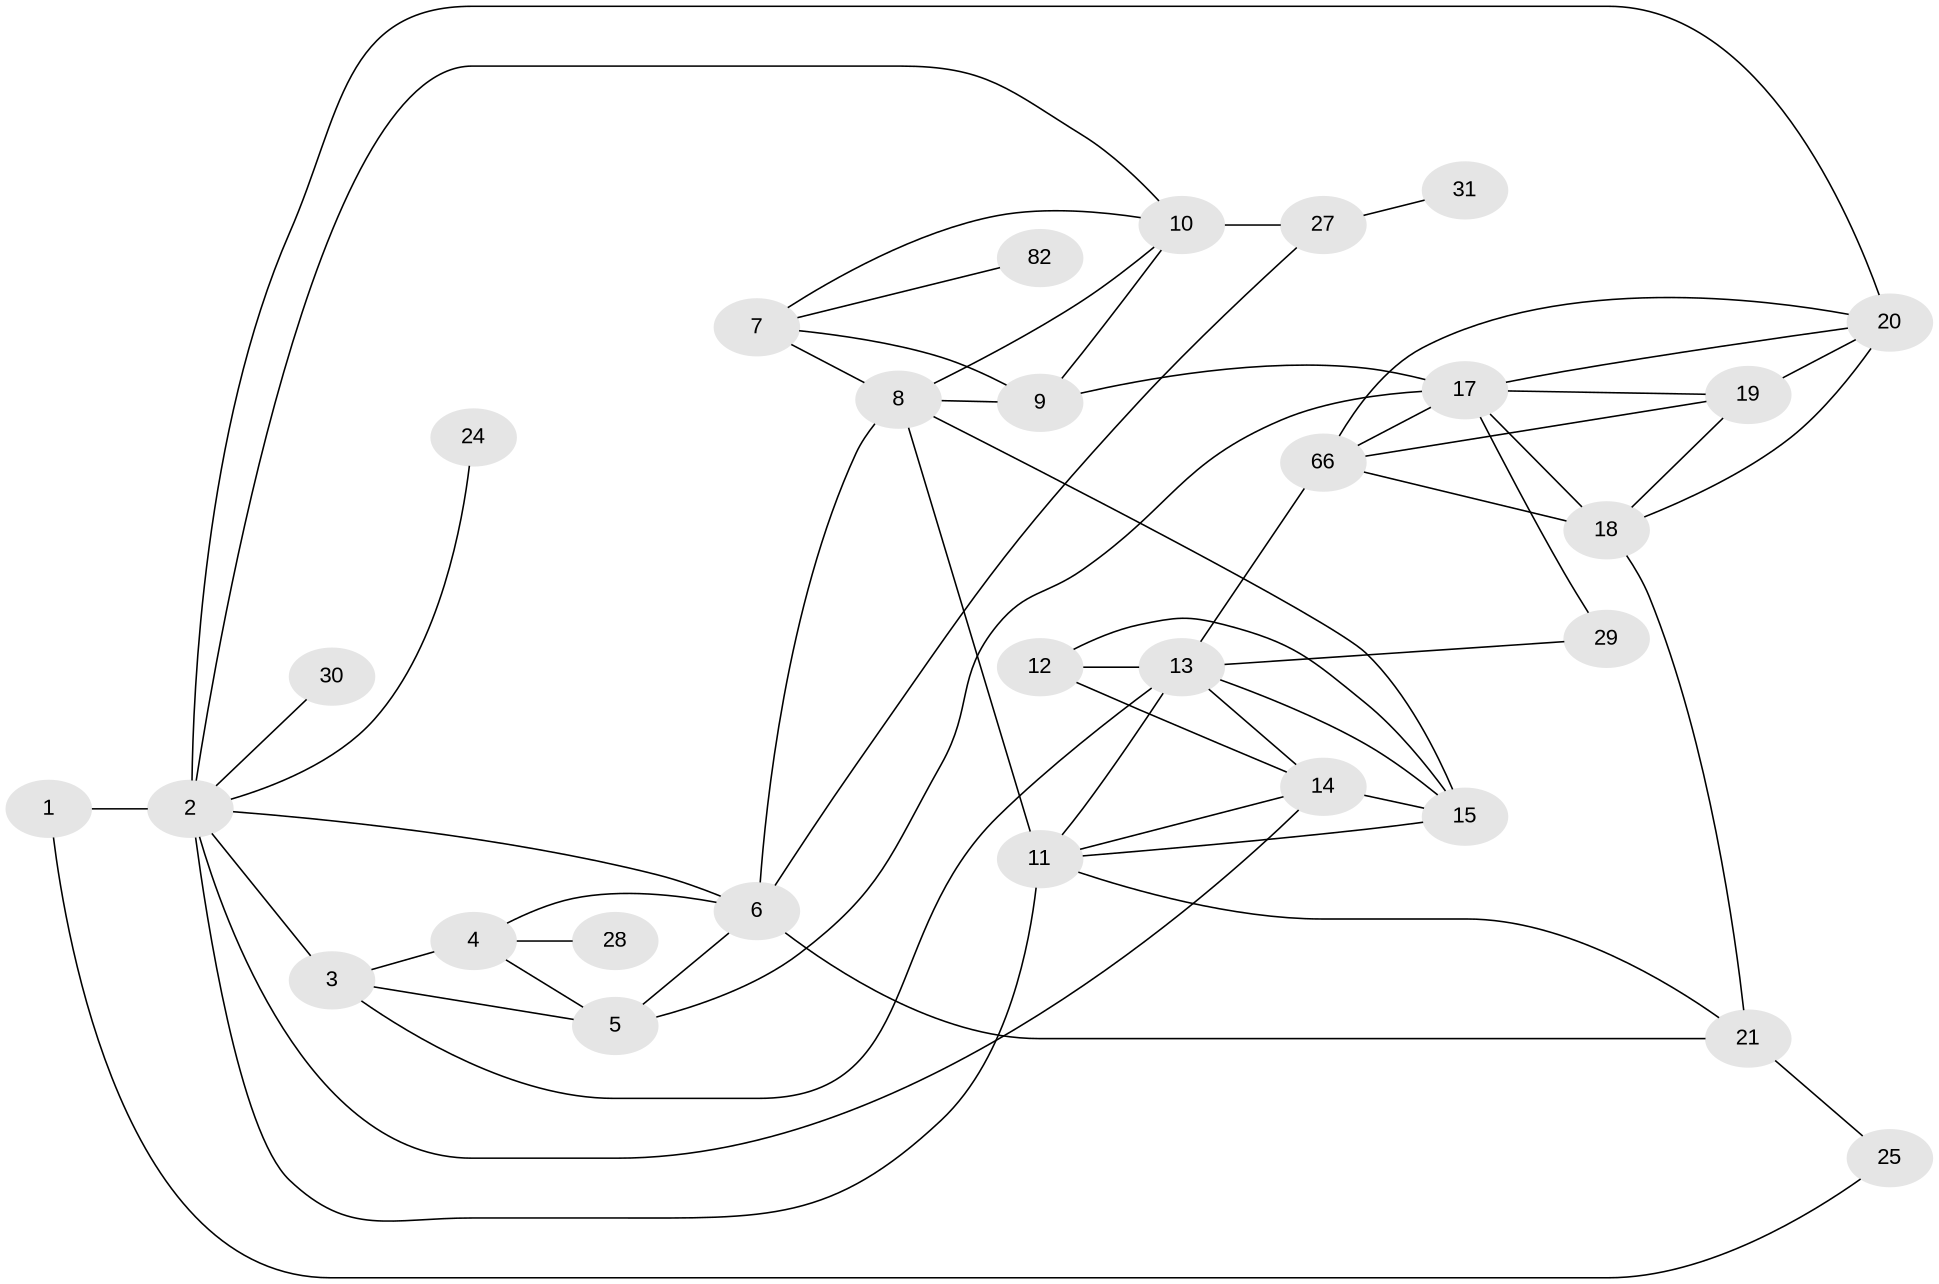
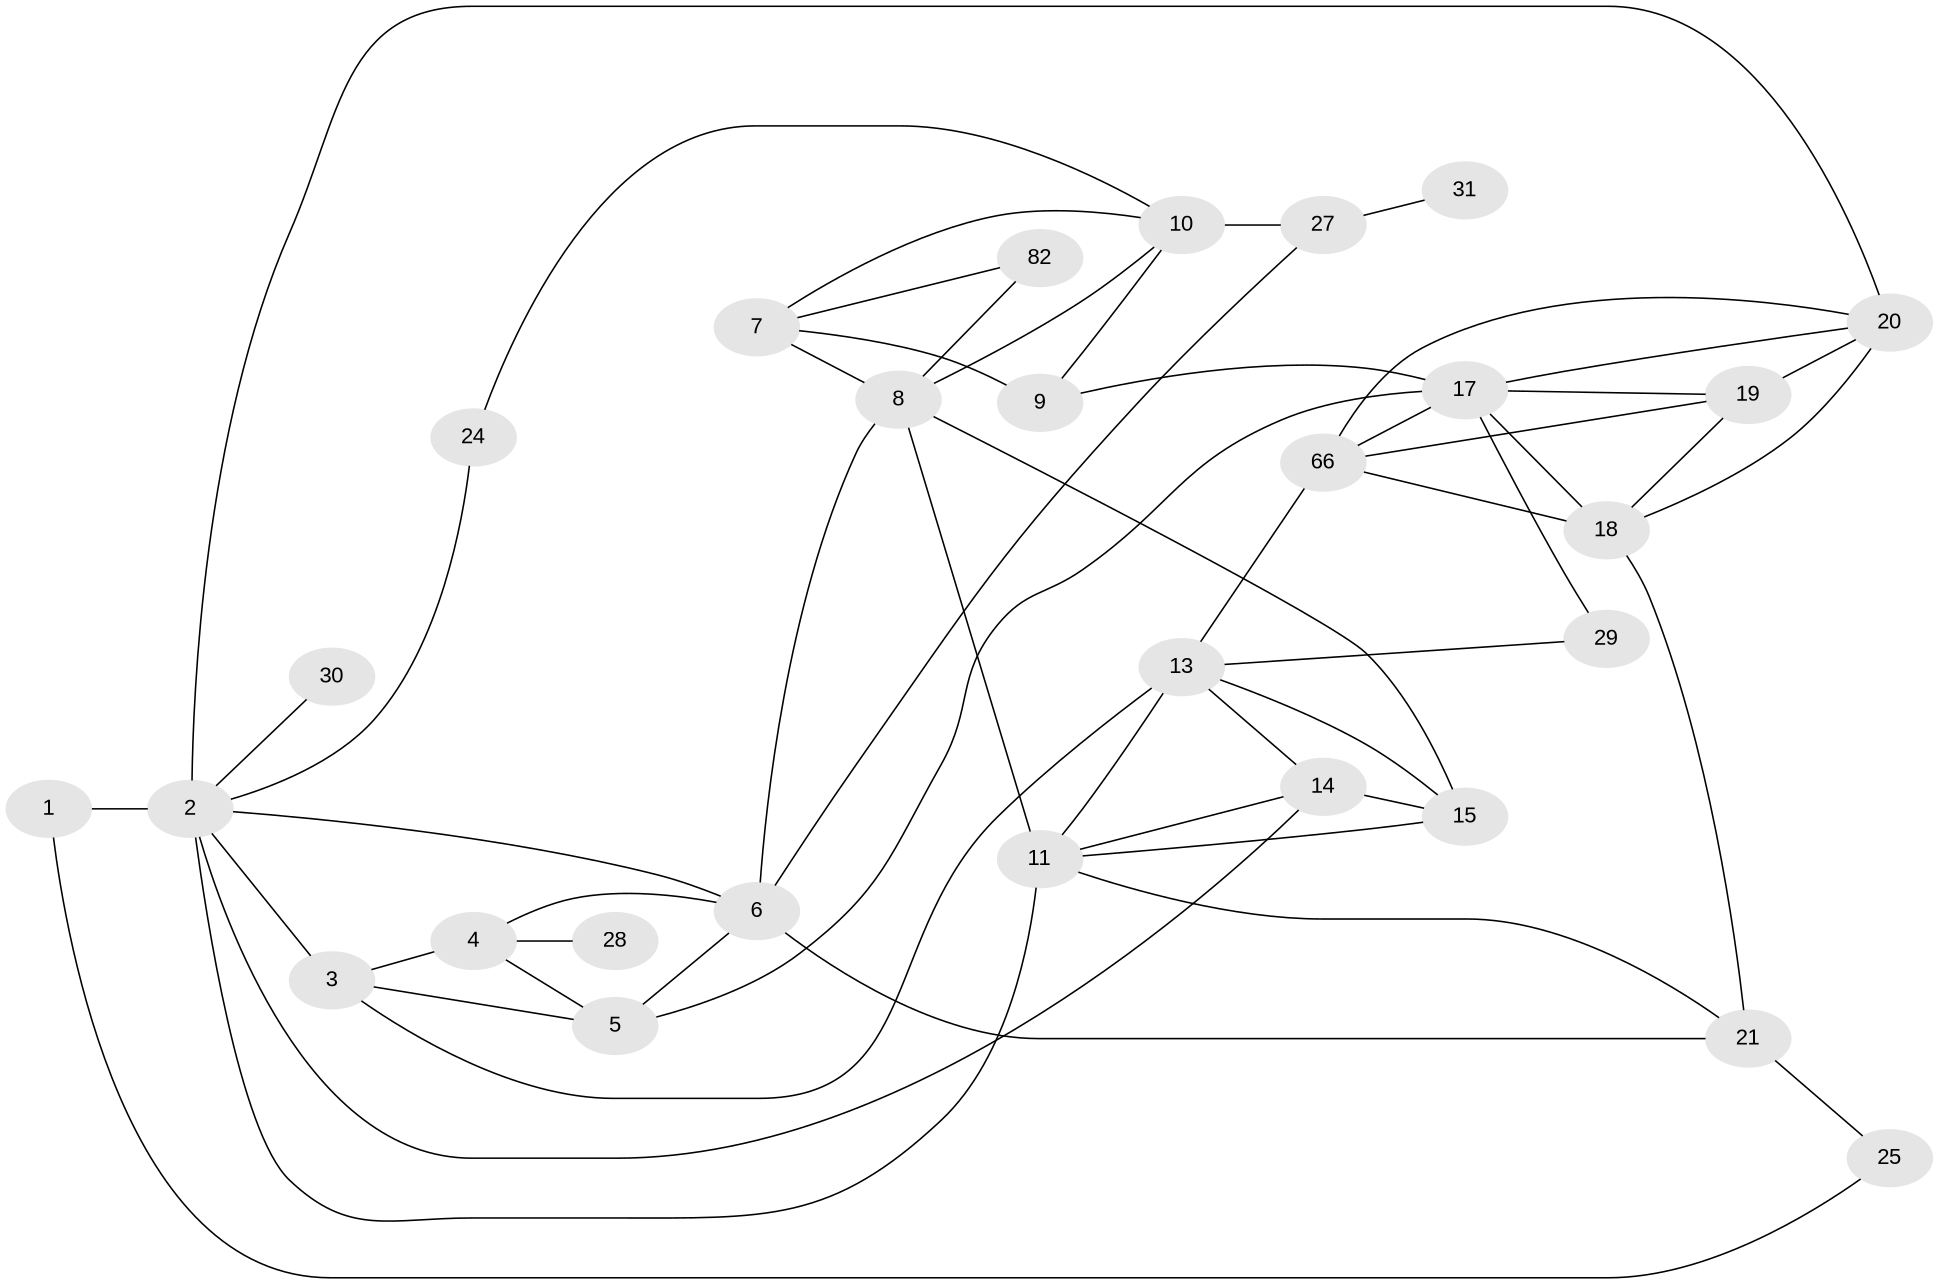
edge "10" -- "2": now "10" -- "24"
edge "8" -- "9": now "8" -- "82"
node "12": removed
